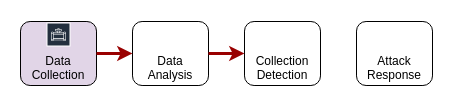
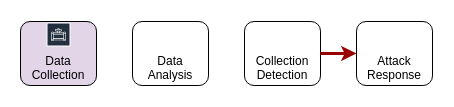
edge "Data Collection" -> "Data Analysis": removed
edge "Data Analysis" -> "Collection Detection": removed
edge "Collection Detection" -> "Attack Response": added
